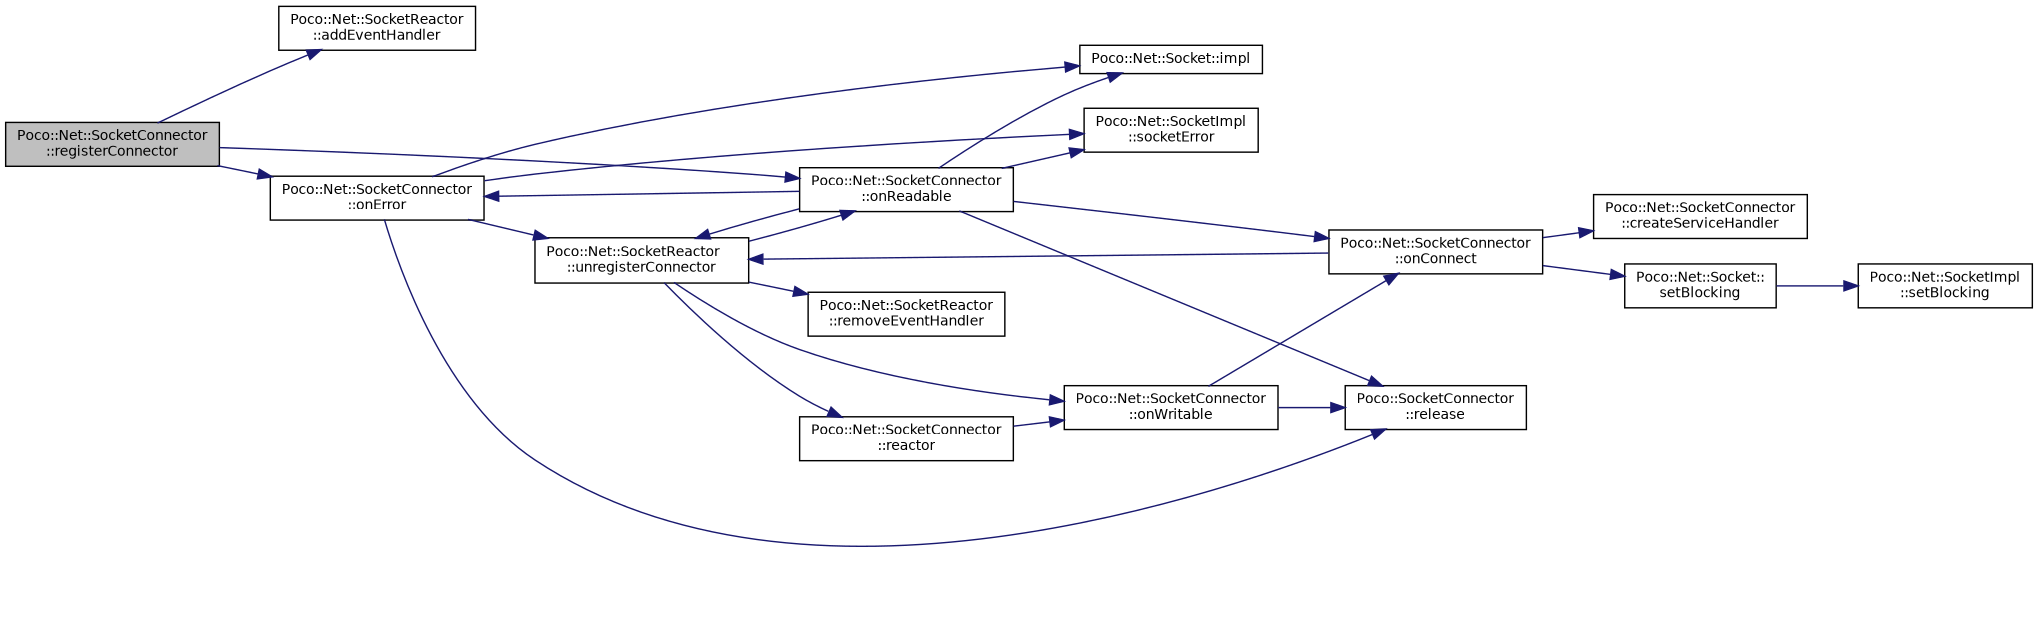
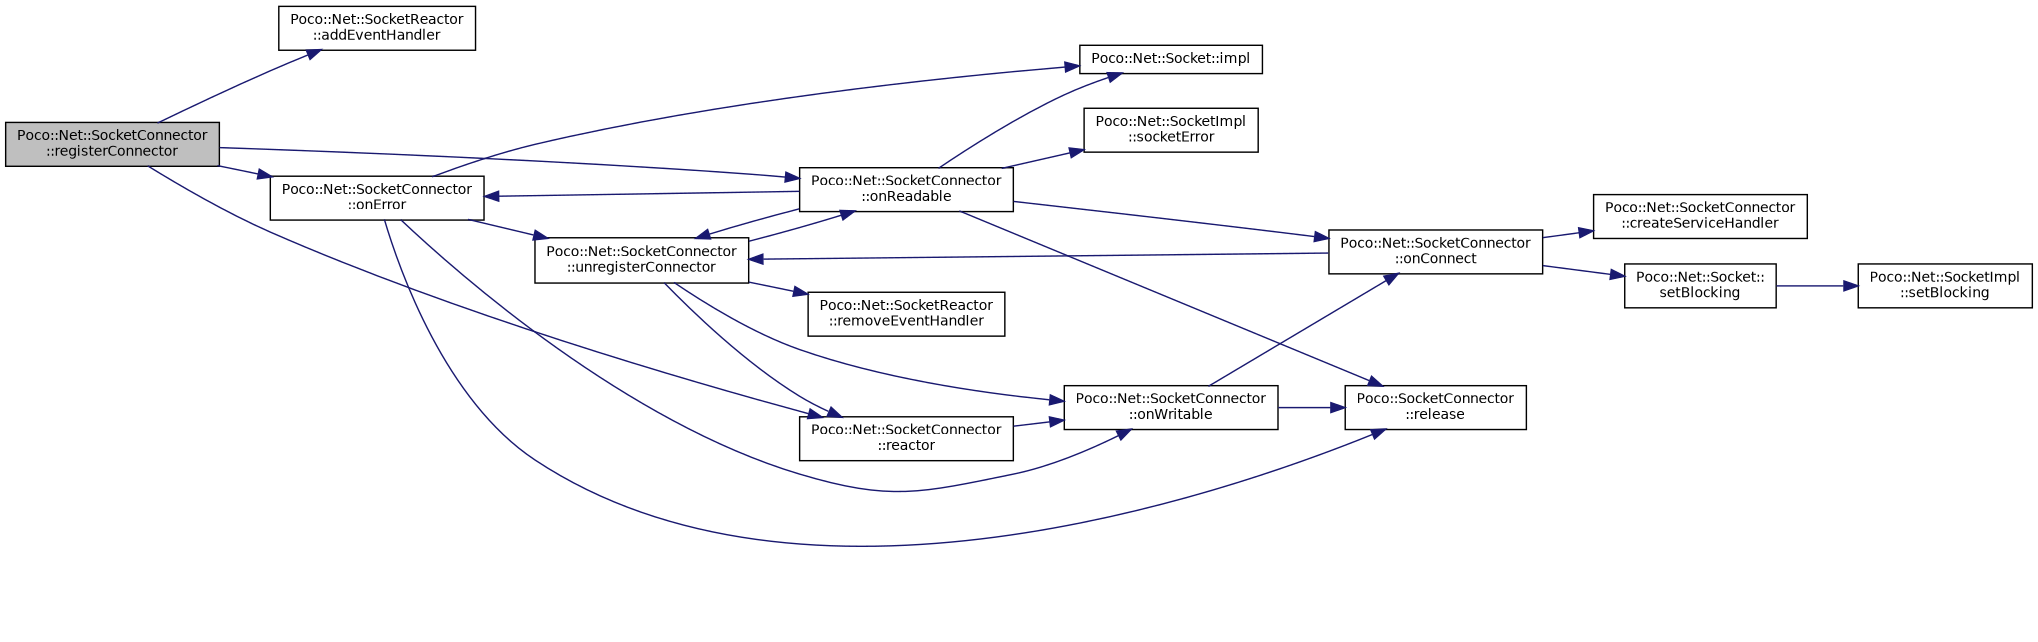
edge "Poco::Net::SocketConnector ::onError" -> "Poco::Net::SocketImpl ::socketError": now "Poco::Net::SocketConnector ::onError" -> "Poco::Net::SocketConnector ::onWritable"
node "Poco::Net::SocketReactor ::unregisterConnector": label "Poco::Net::SocketReactor ::unregisterConnector" -> "Poco::Net::SocketConnector ::unregisterConnector"
edge "Poco::Net::SocketConnector ::registerConnector" -> "Poco::Net::SocketConnector ::reactor": added
